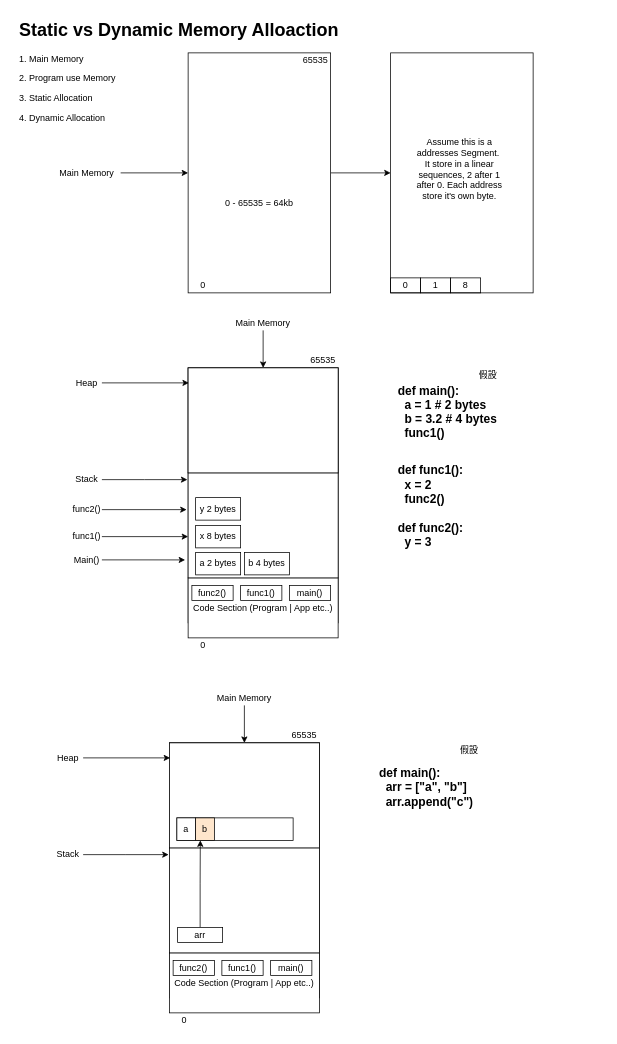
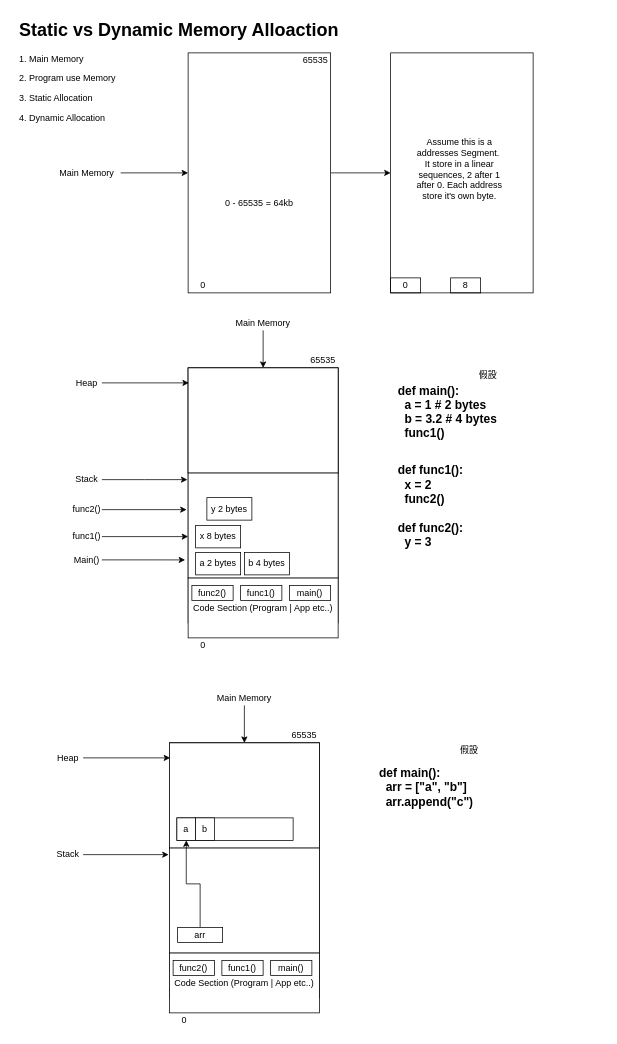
node "1": removed
node "y 2 bytes": moved (218, 509) -> (229, 509)
node "b": fillcolor #ffe6cc -> #ffffff
edge "arr" -> "b": now "arr" -> "a"
